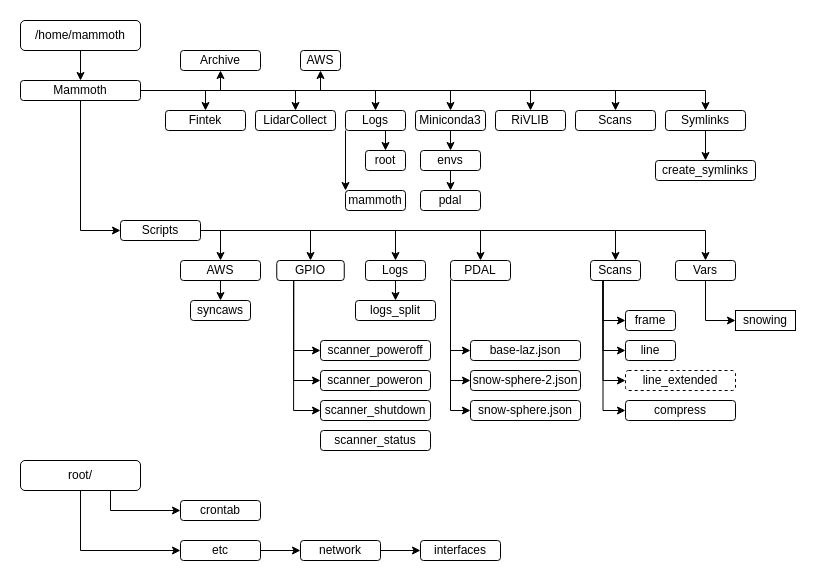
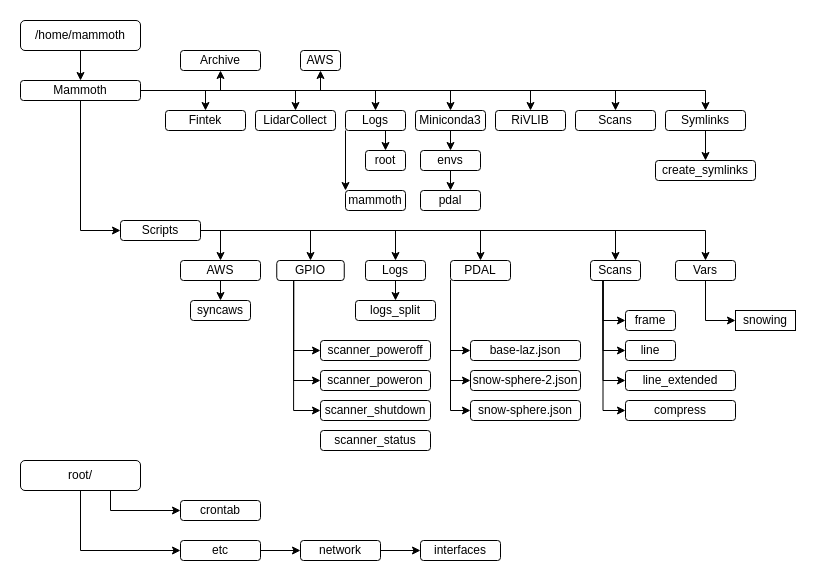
node "line_extended": style dashed -> solid
